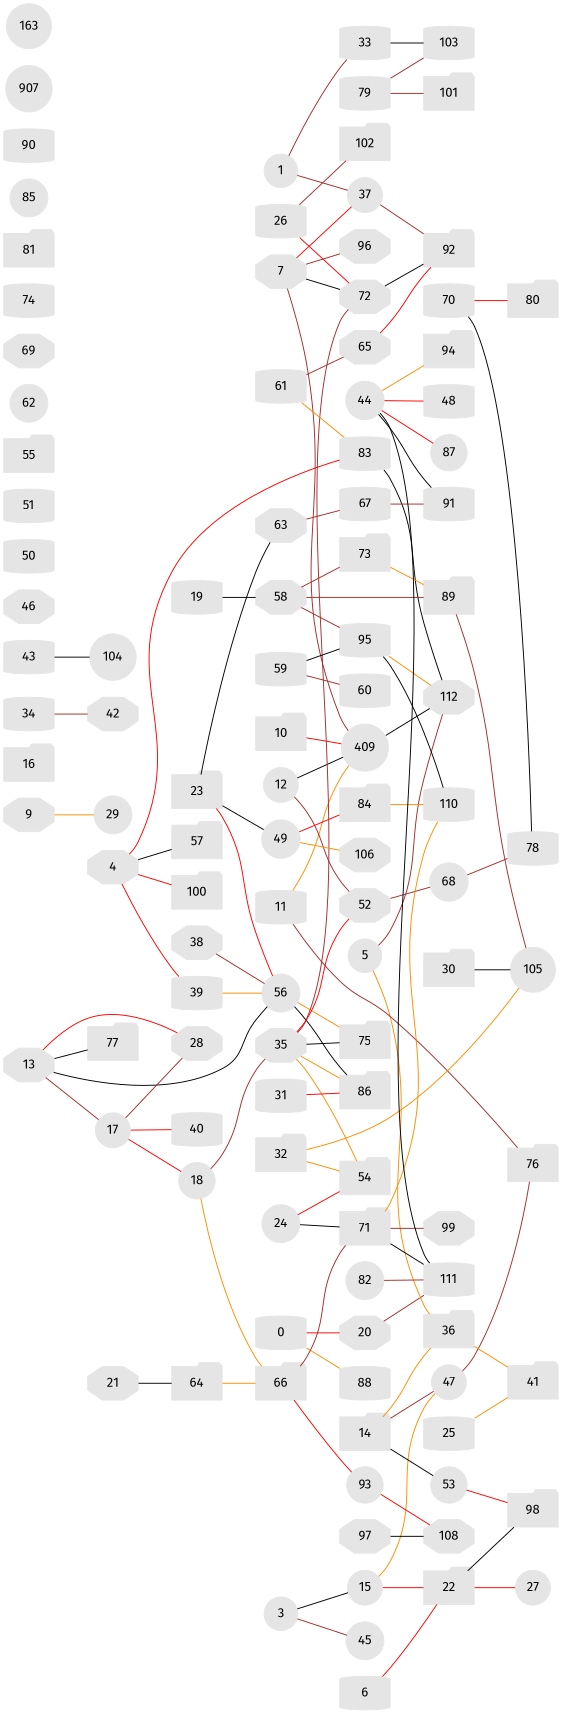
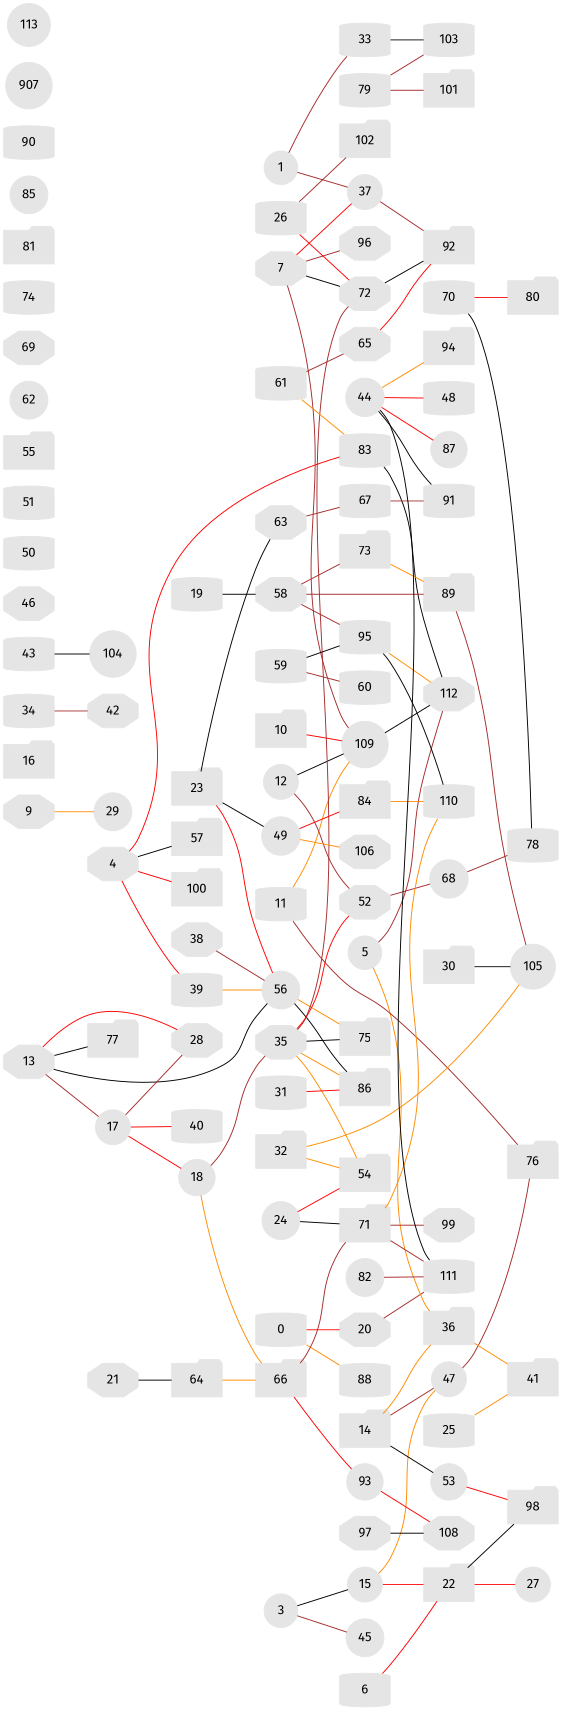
node "163": label "163" -> "113"
node "409": label "409" -> "109"
edge "71" -- "111": color black -> brown
